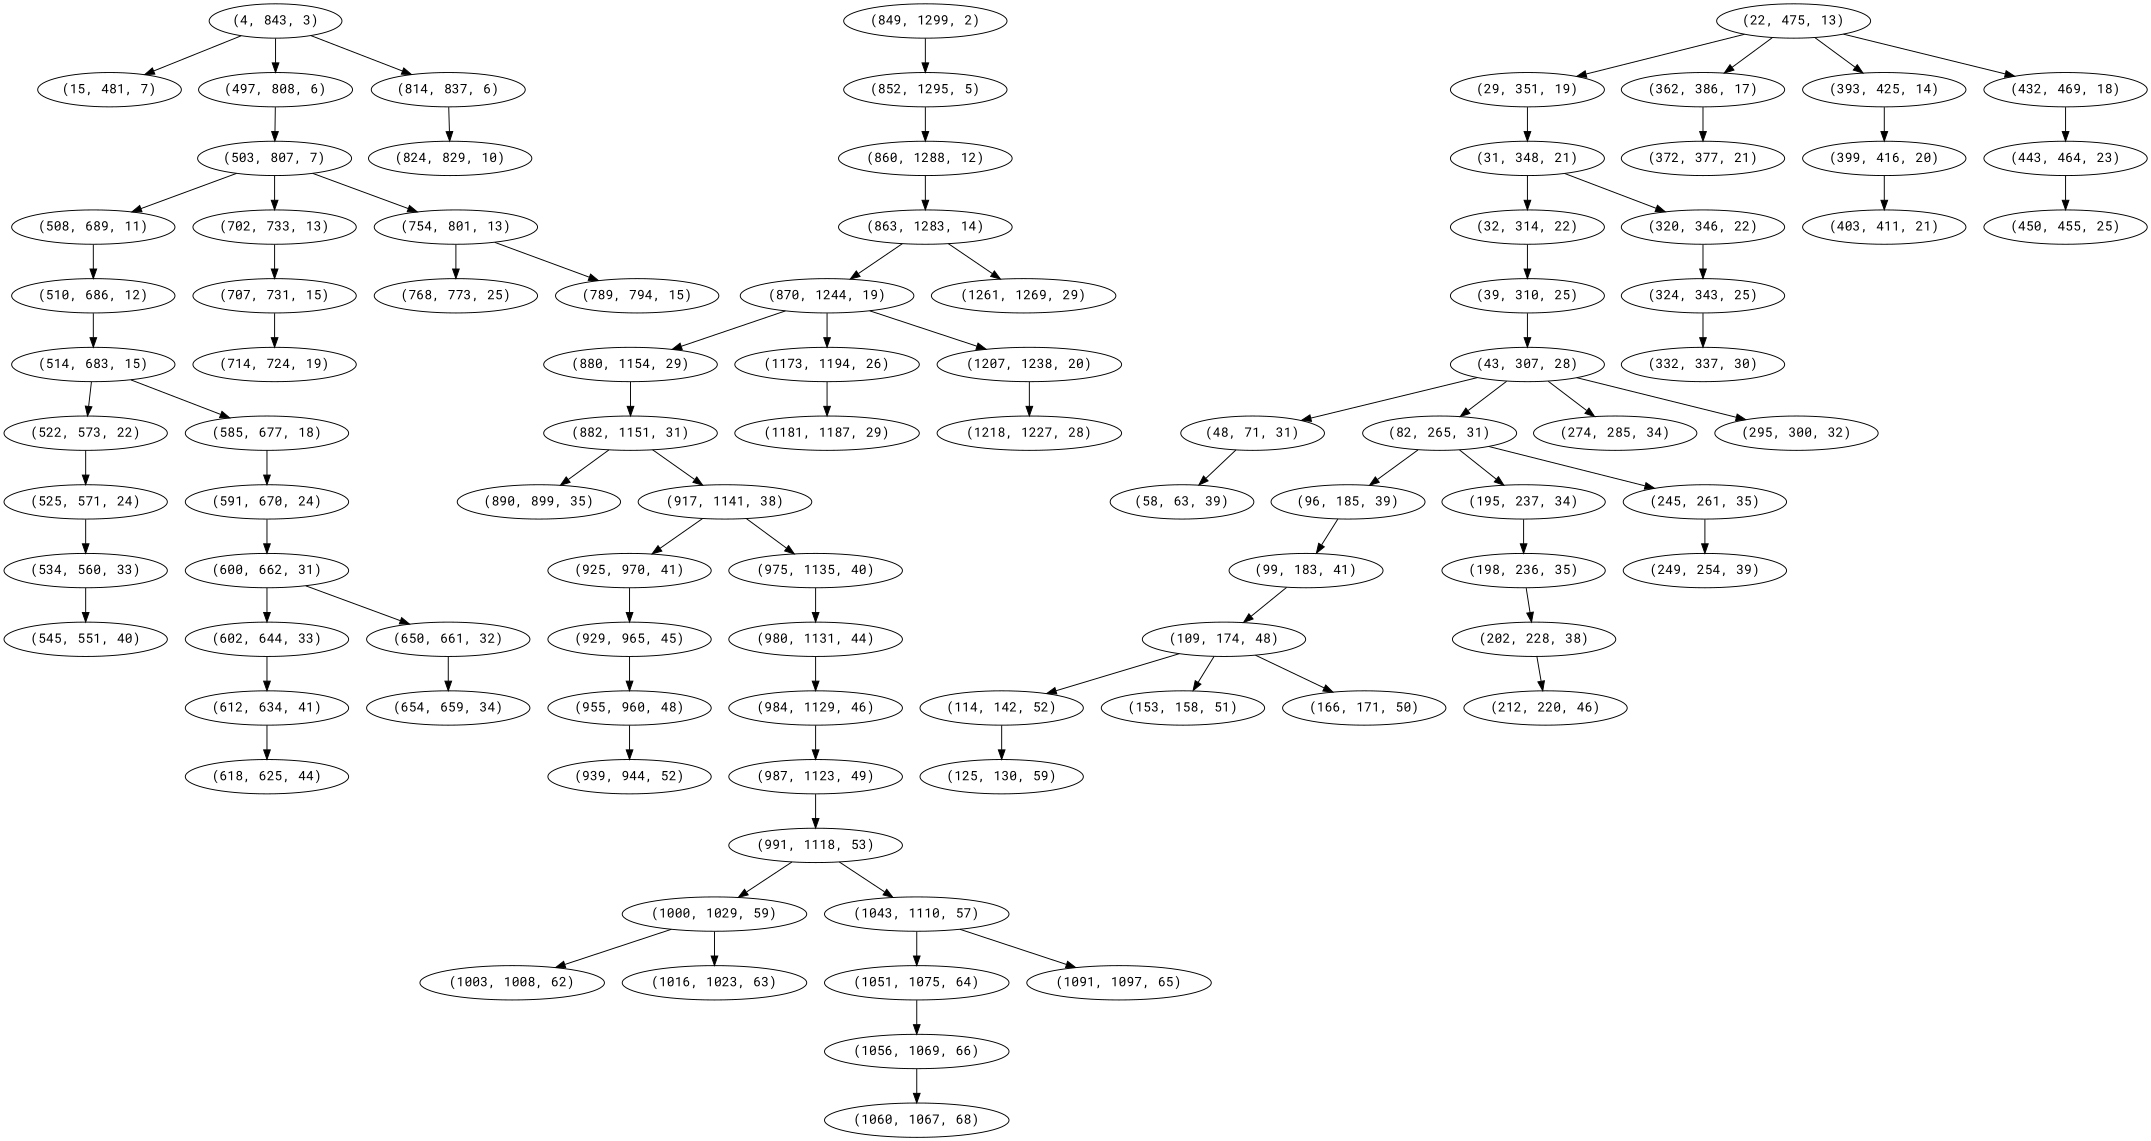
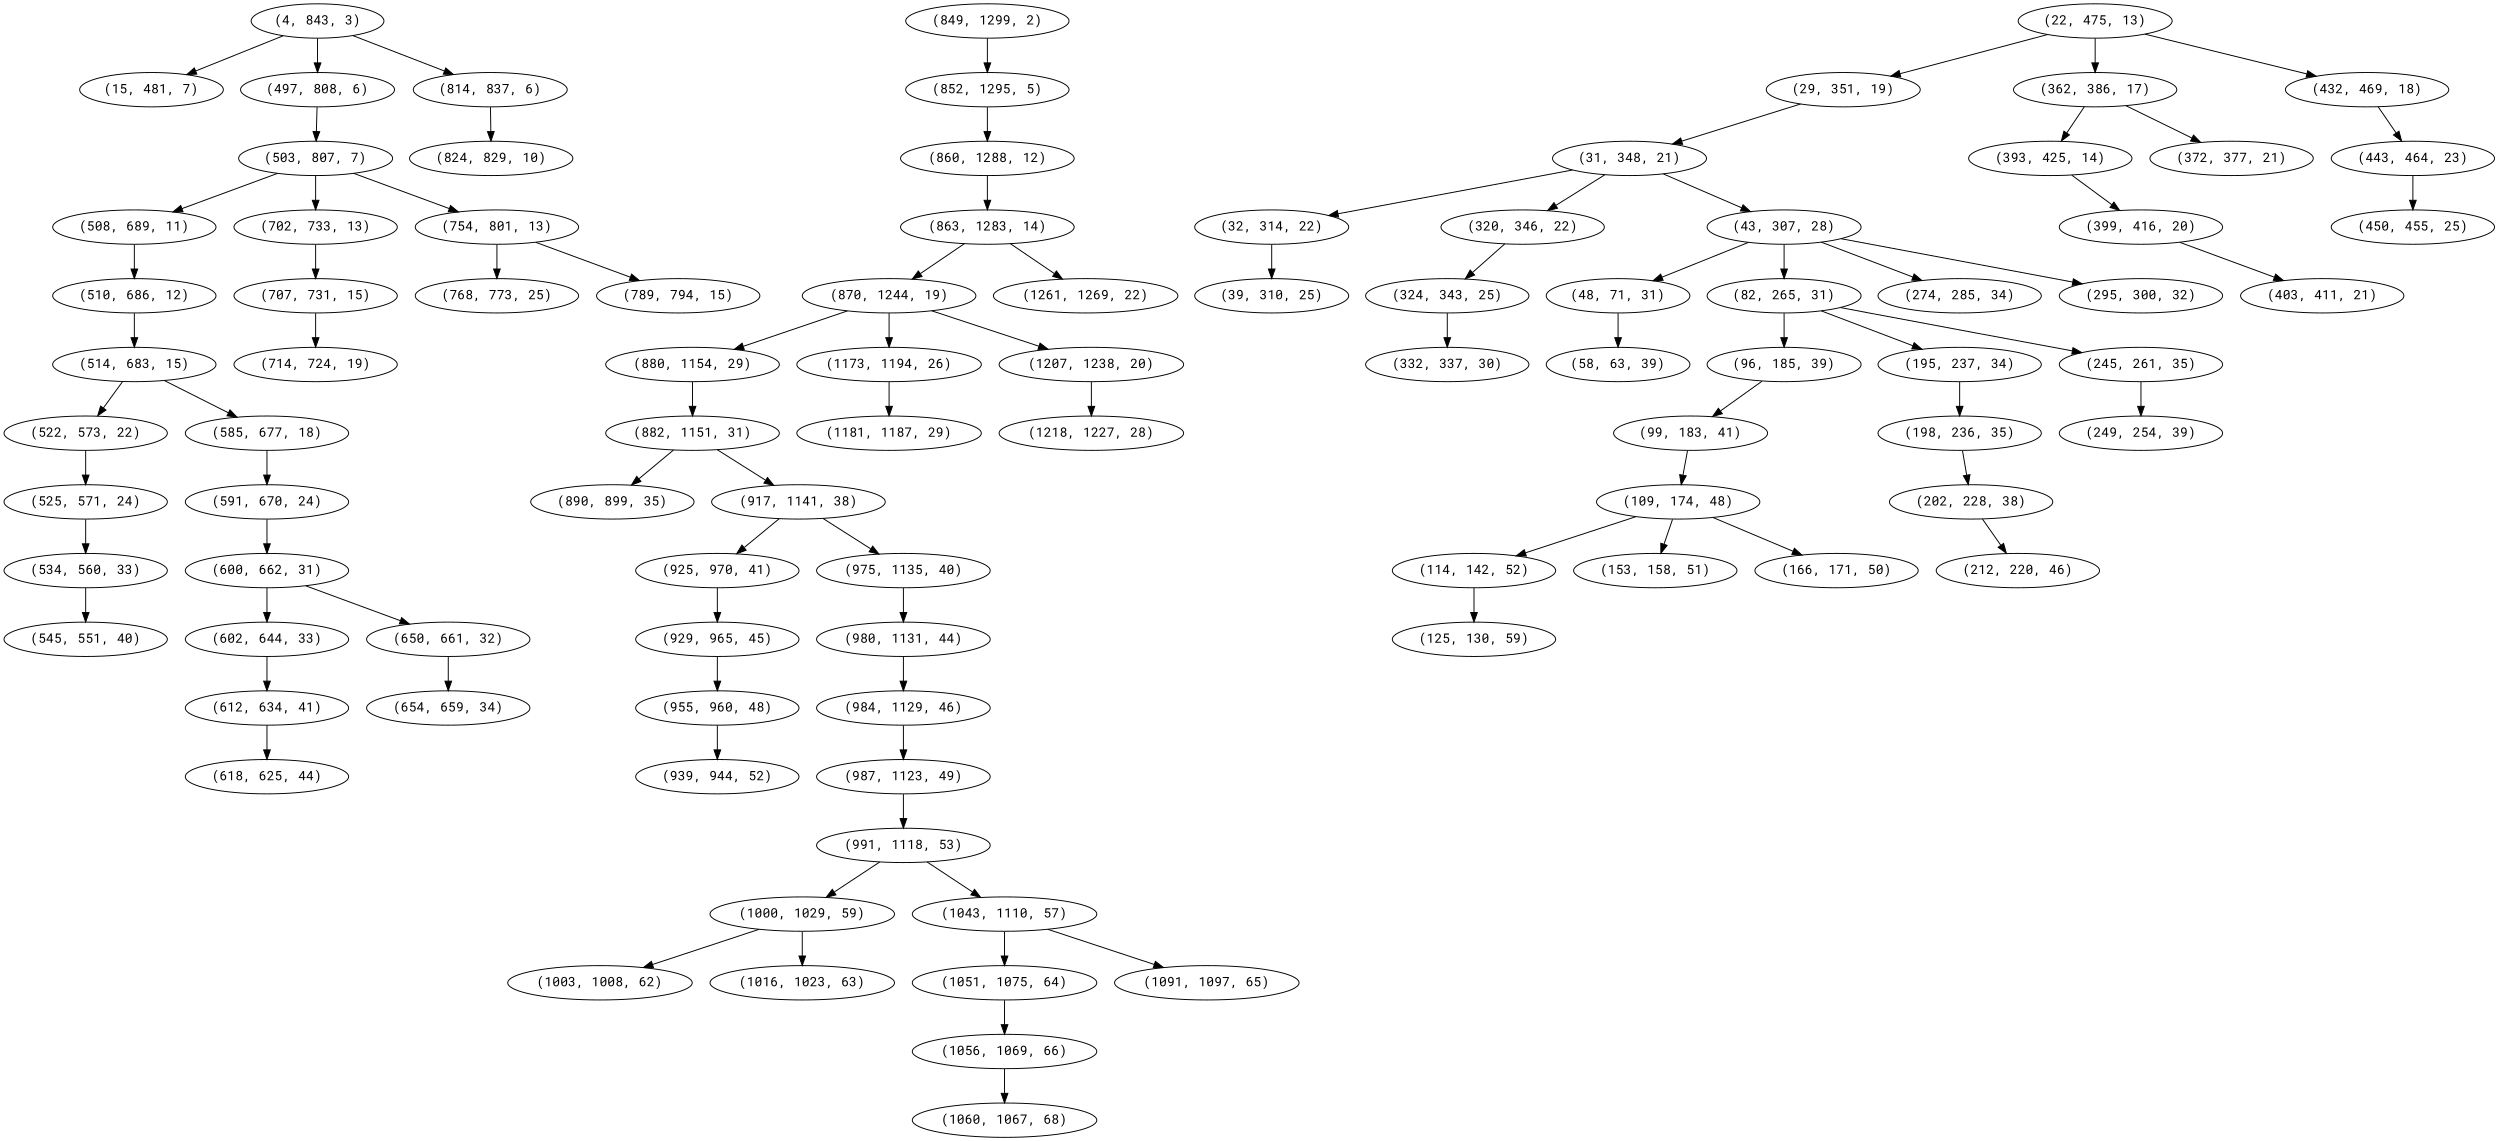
edge "(22, 475, 13)" -> "(393, 425, 14)": now "(362, 386, 17)" -> "(393, 425, 14)"
node "(1261, 1269, 29)": label "(1261, 1269, 29)" -> "(1261, 1269, 22)"
edge "(39, 310, 25)" -> "(43, 307, 28)": now "(31, 348, 21)" -> "(43, 307, 28)"
